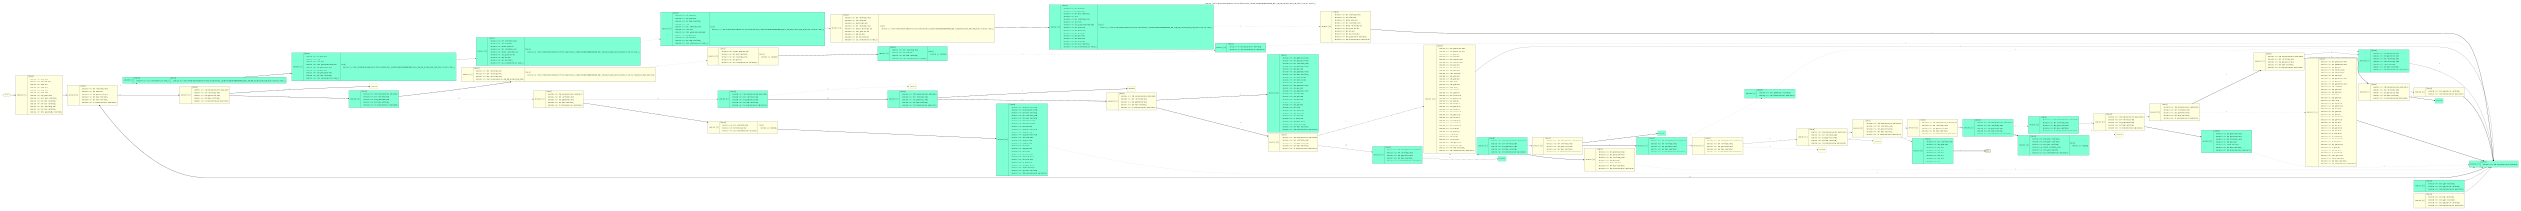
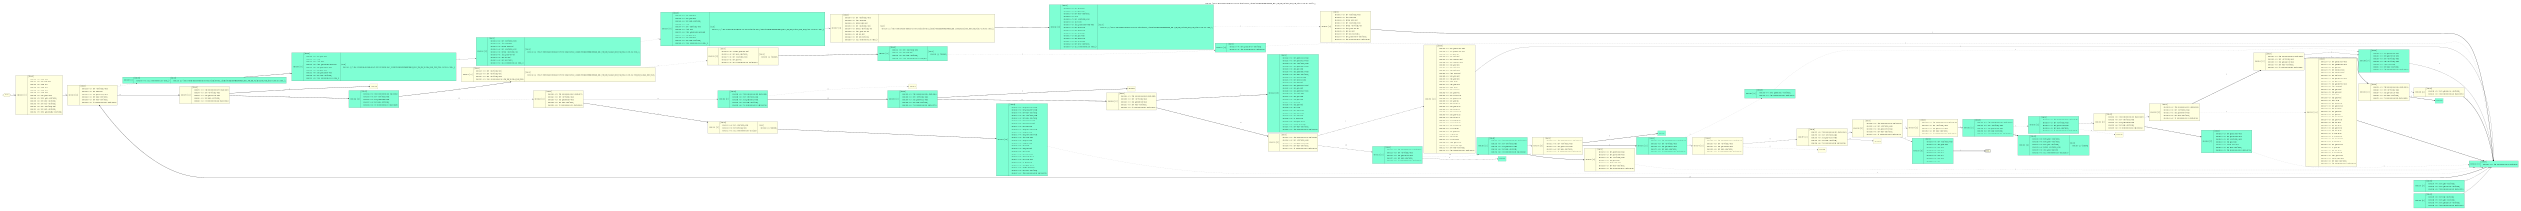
node "0x401fd7 [23]": fillcolor lightyellow -> aquamarine
